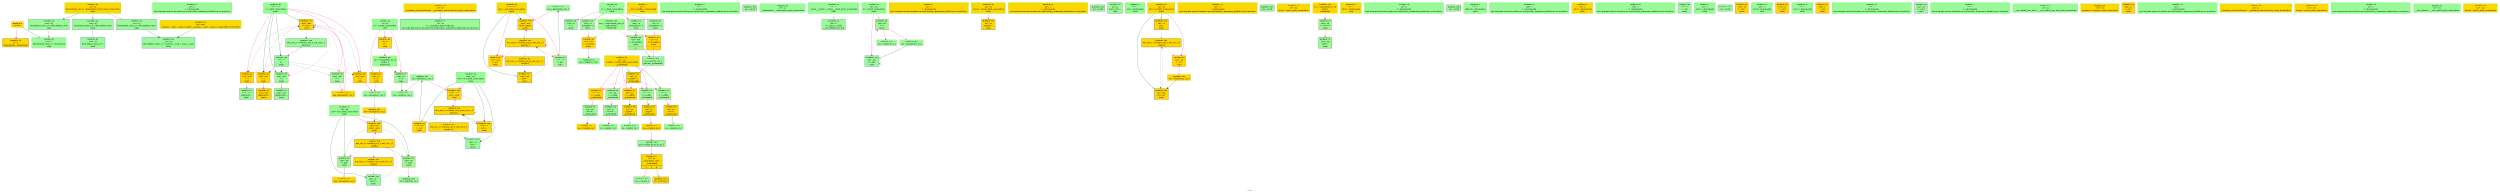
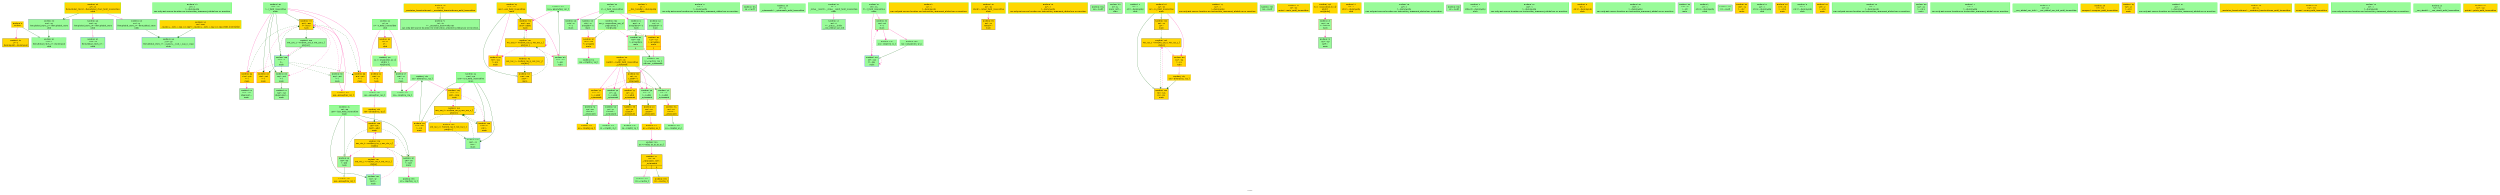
edge "NodeID: 70" -> "NodeID: 97": color deeppink -> darkgreen
node "NodeID: 54": removed
